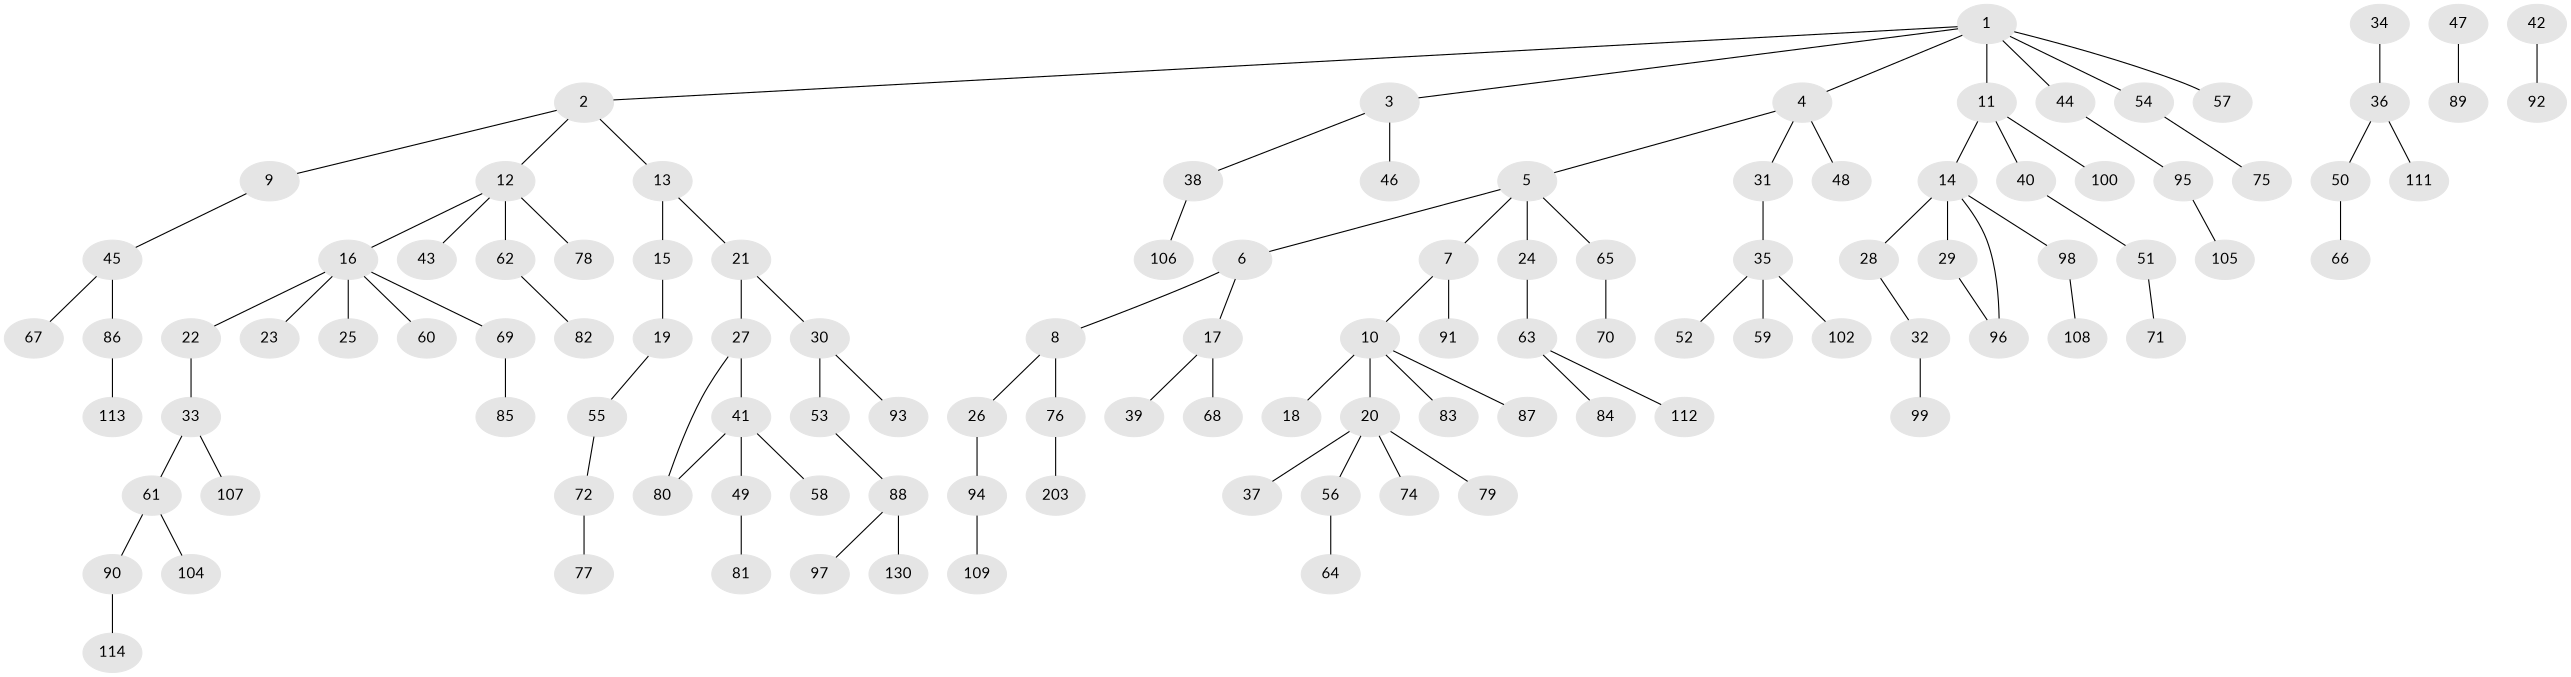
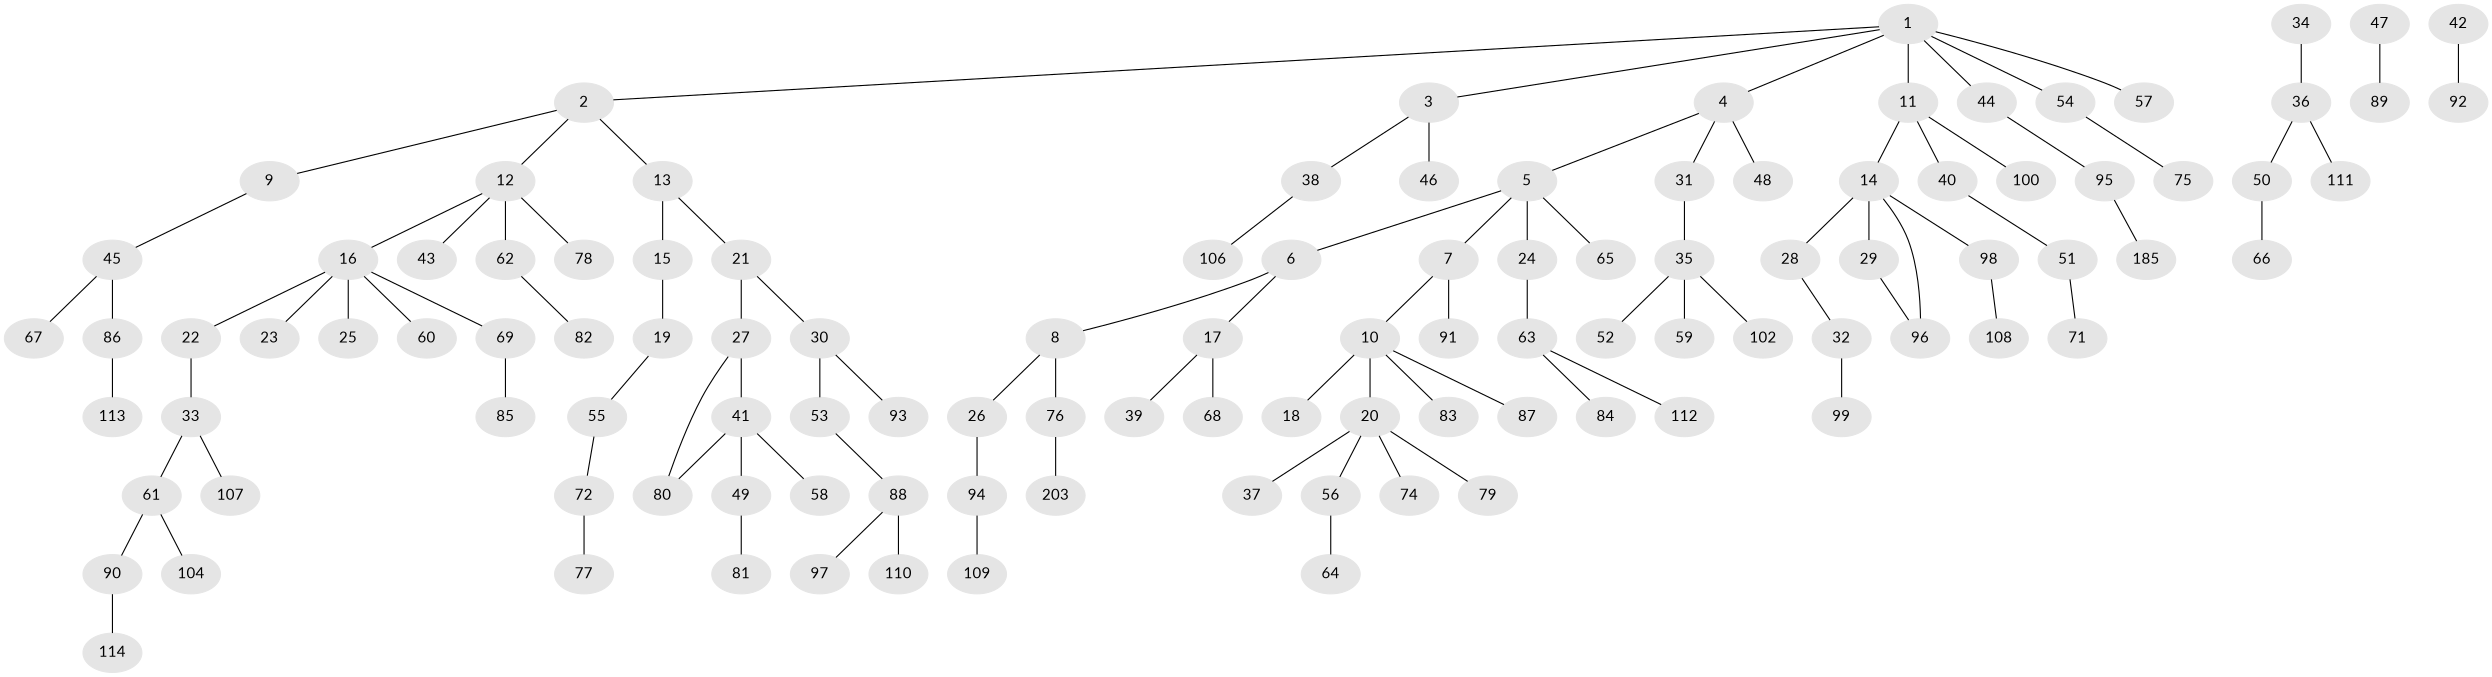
node "105": label "105" -> "185"
node "70": removed
node "130": label "130" -> "110"
